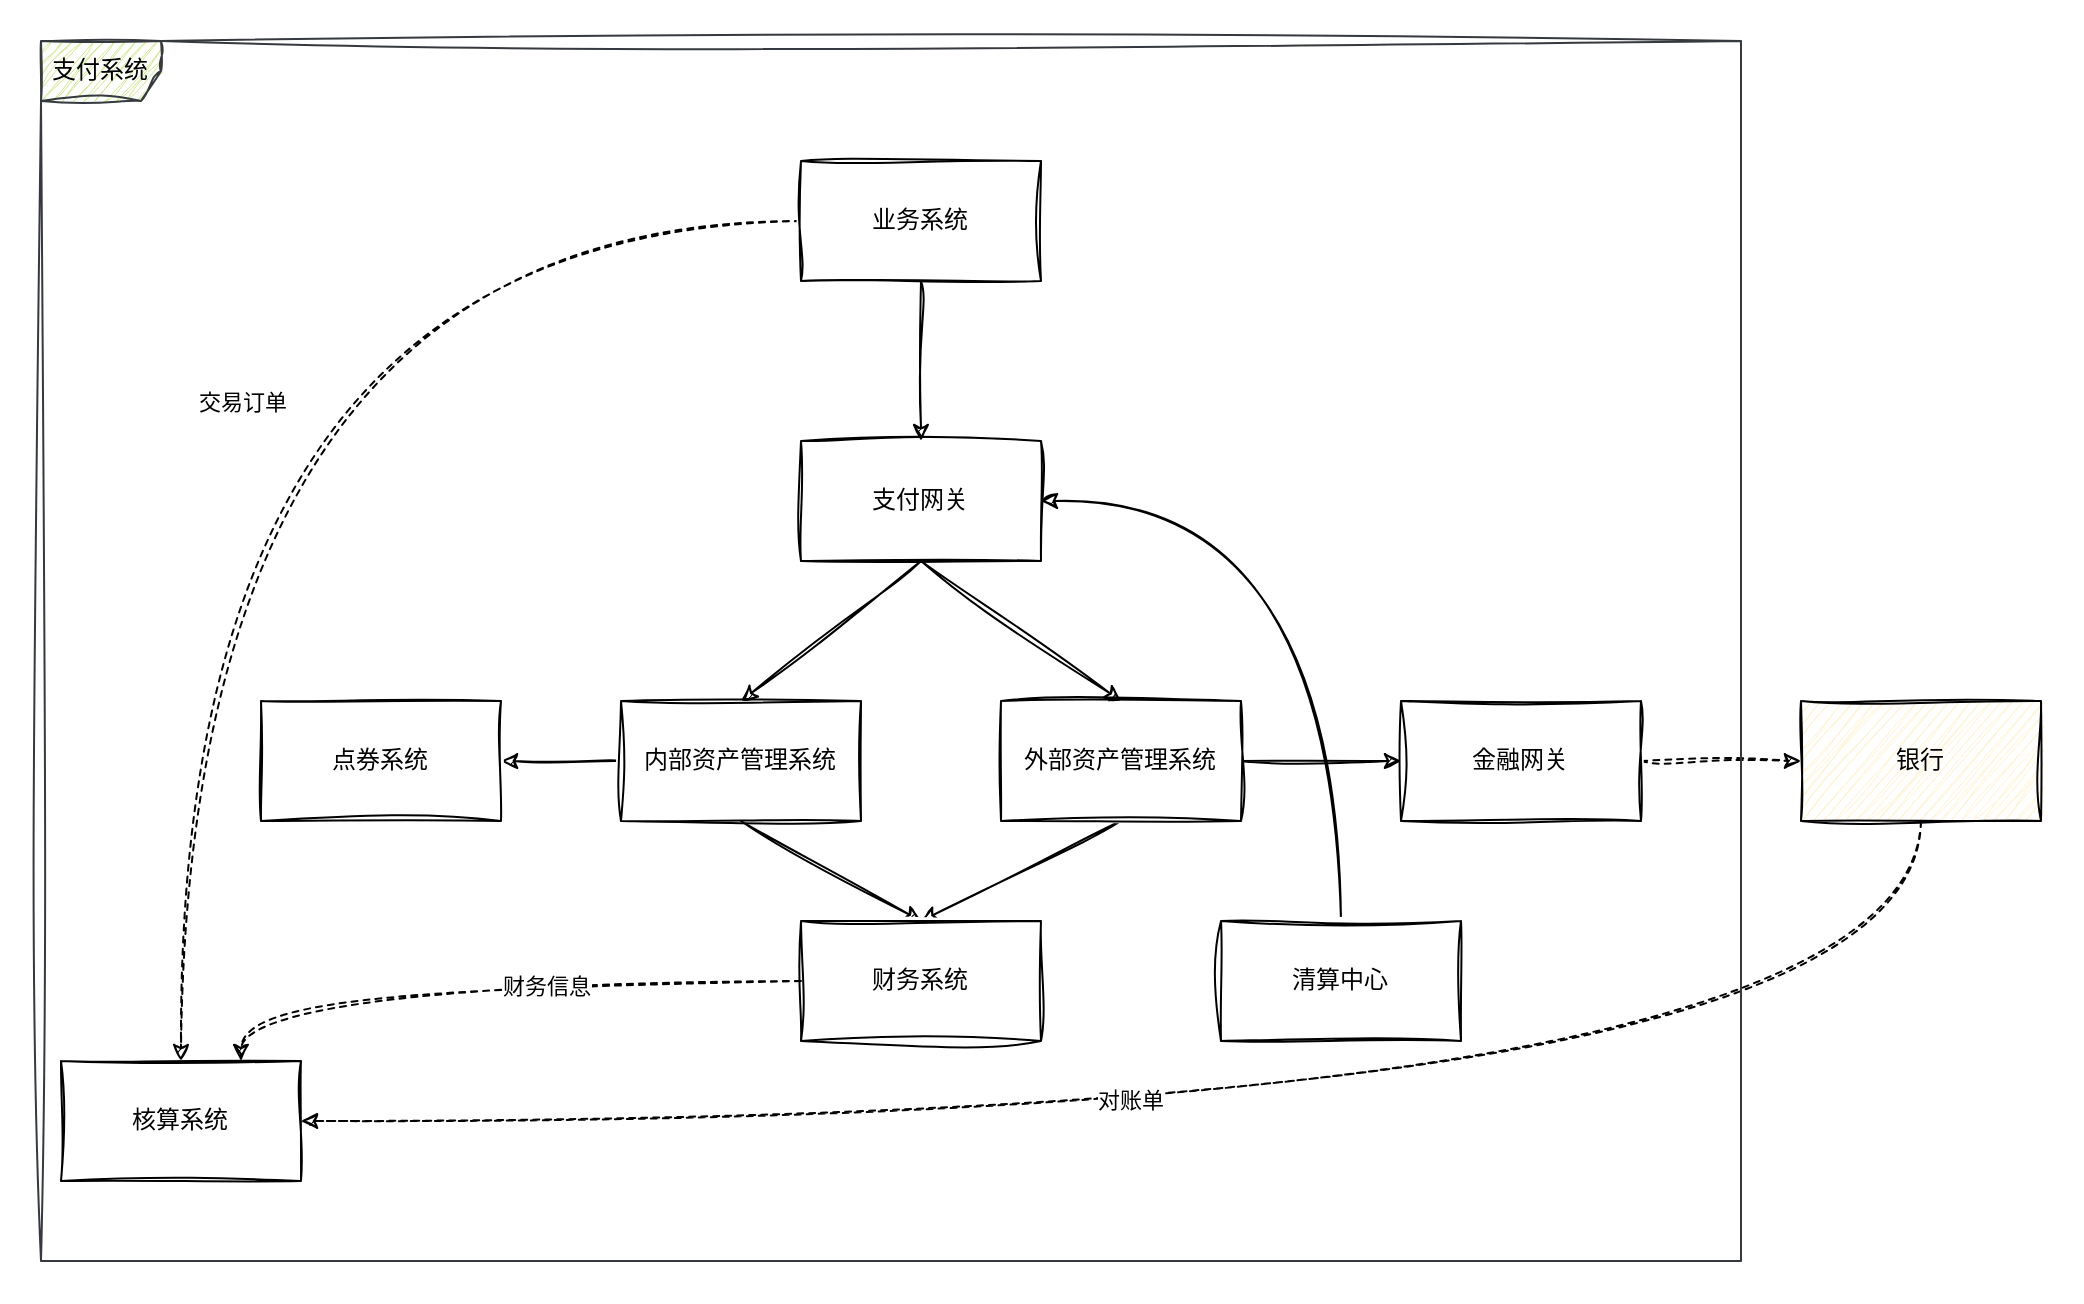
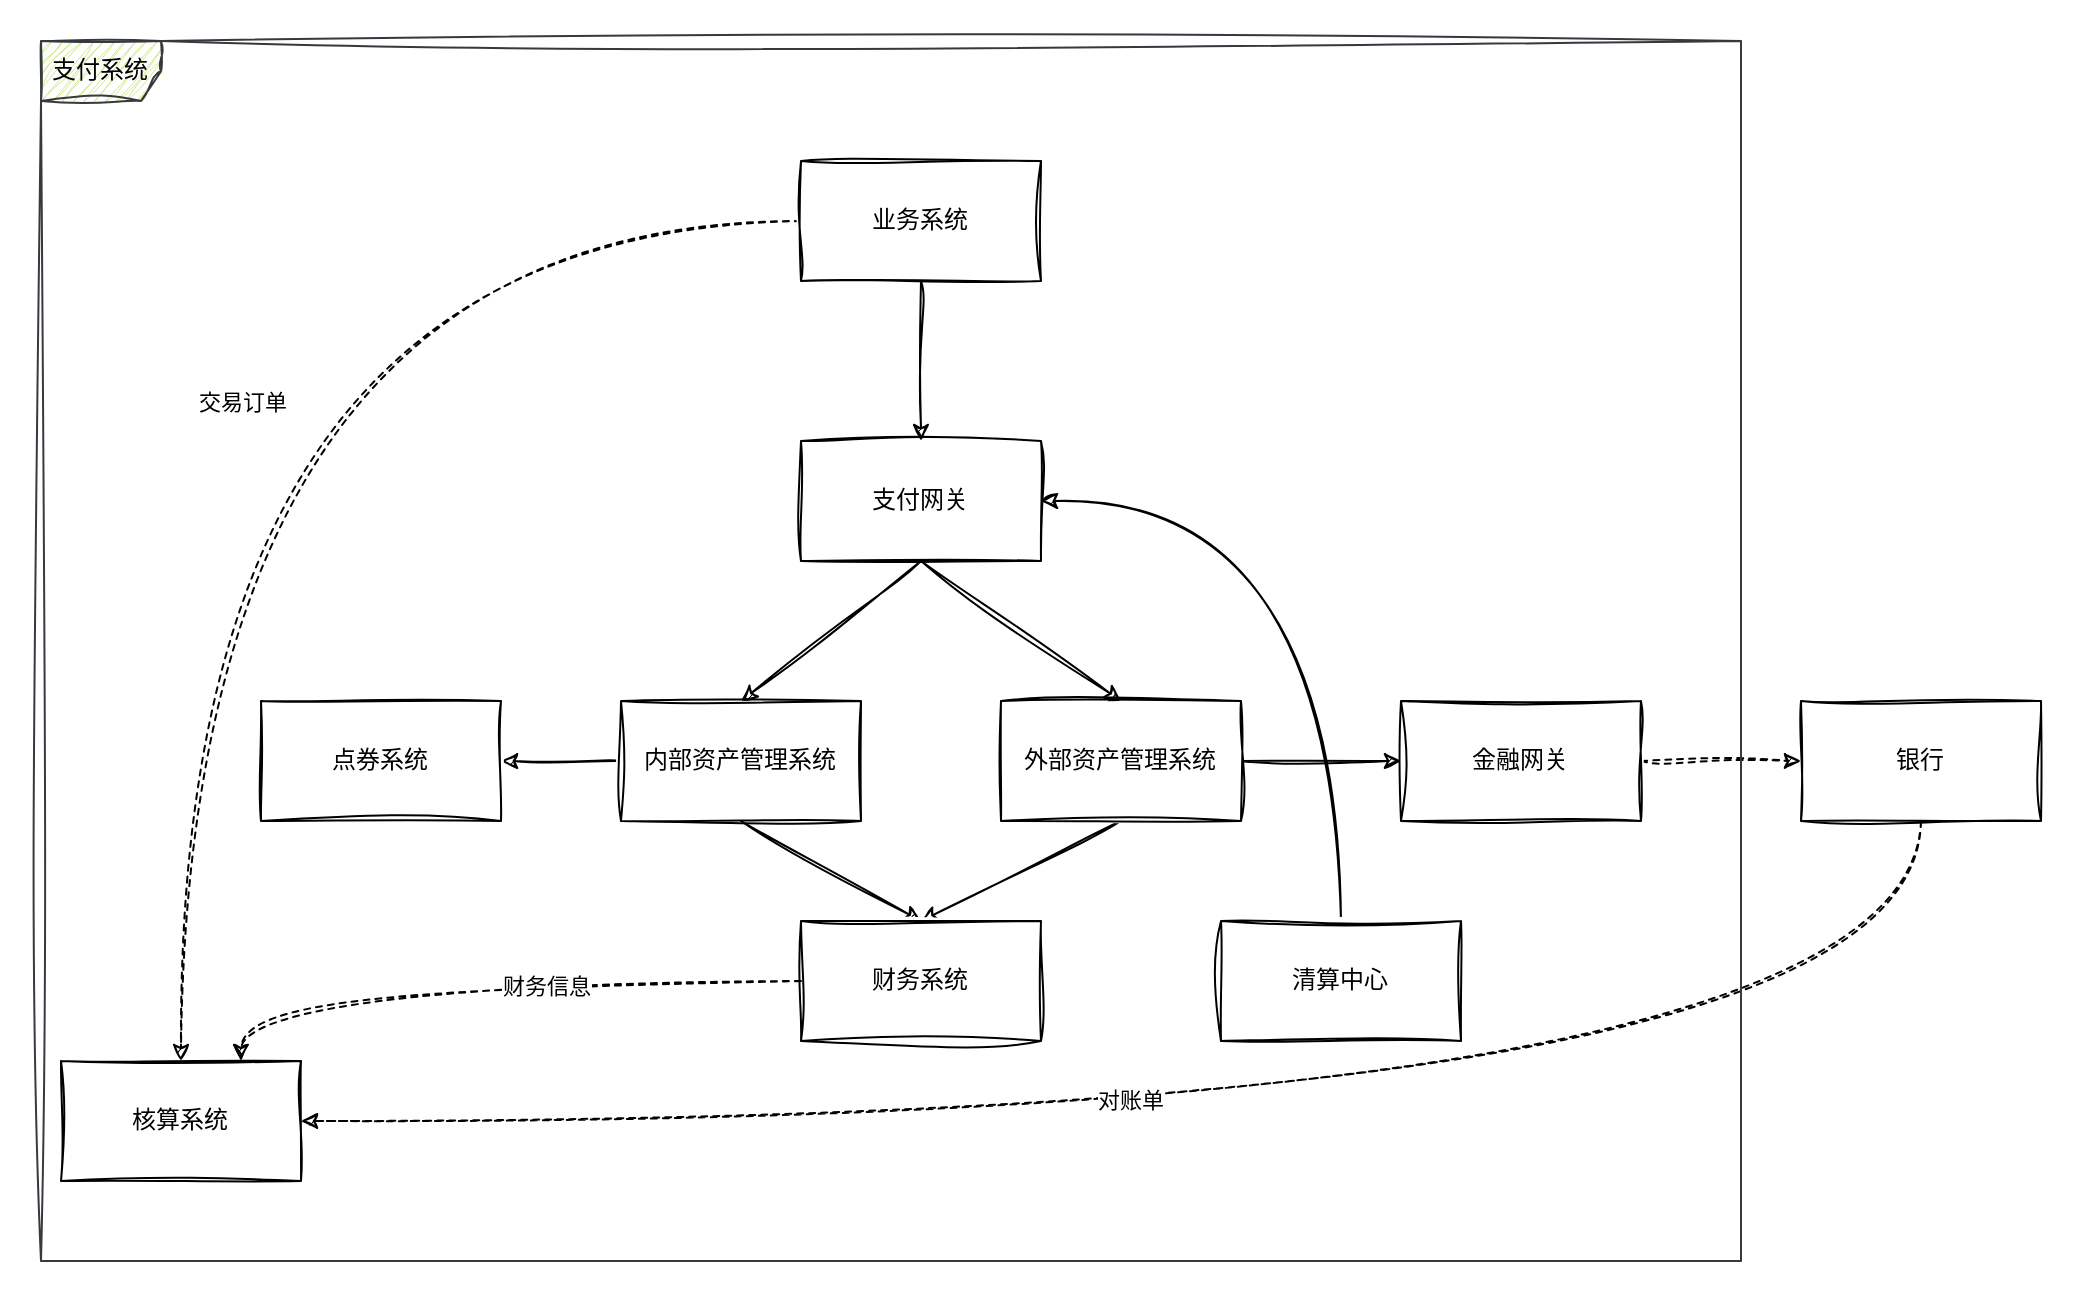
node "银行": fillcolor #fff2cc -> #ffffff
